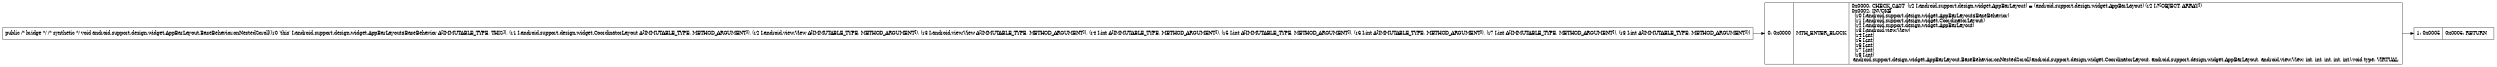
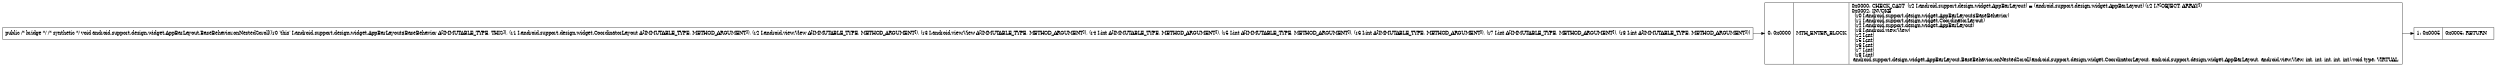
node "0: 0x0000": text "(r4 I:int)" -> "(r2 I:int)"
